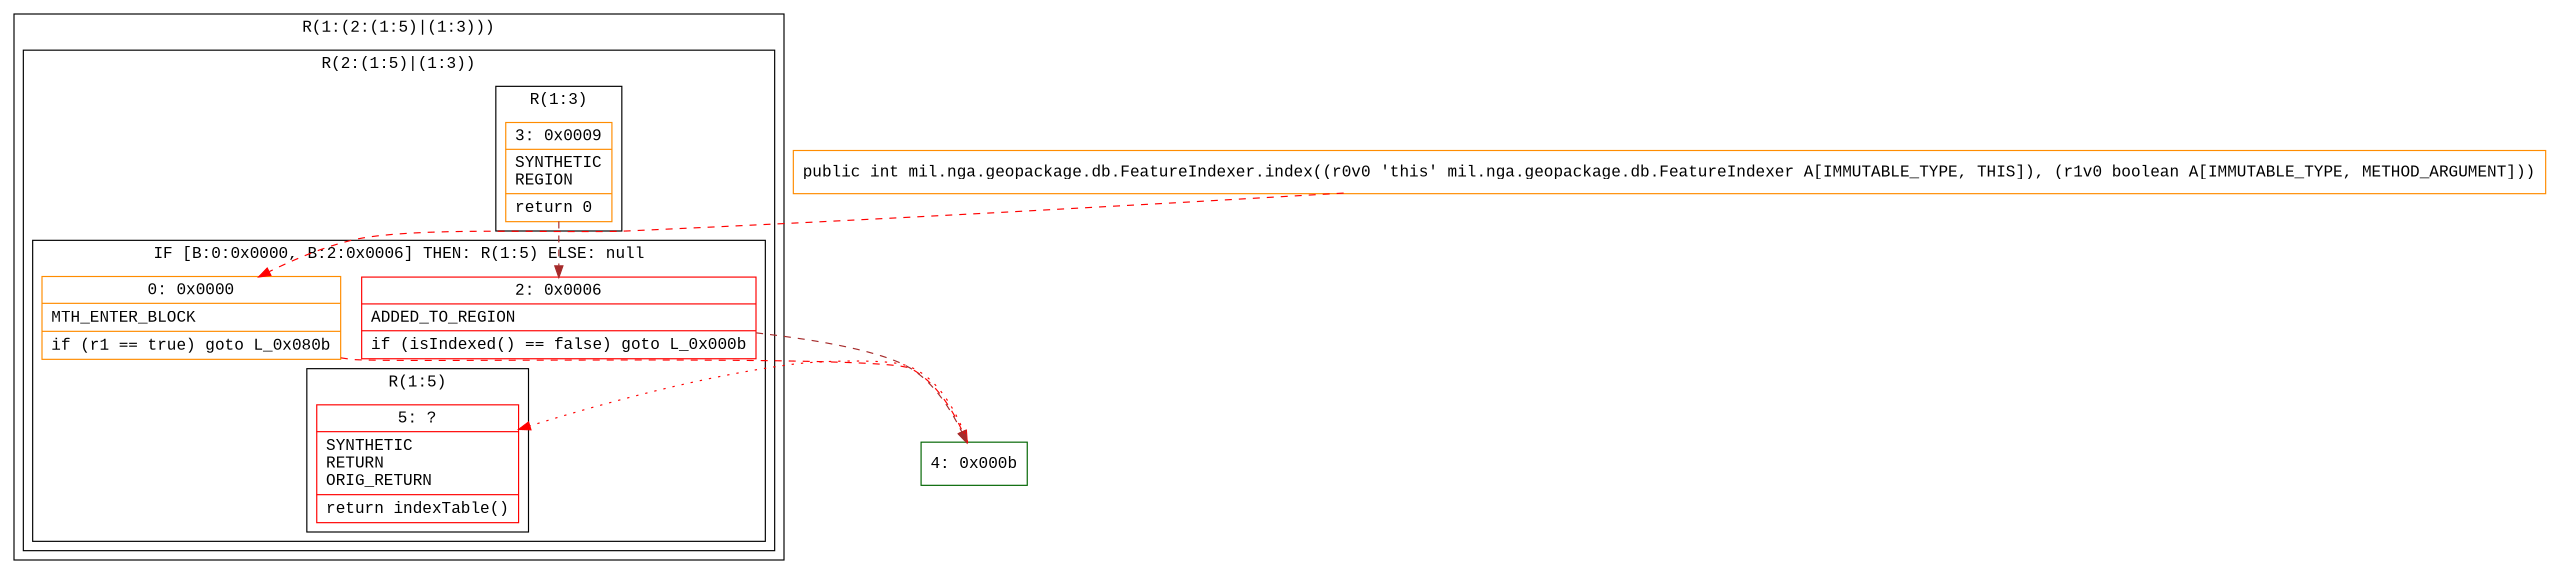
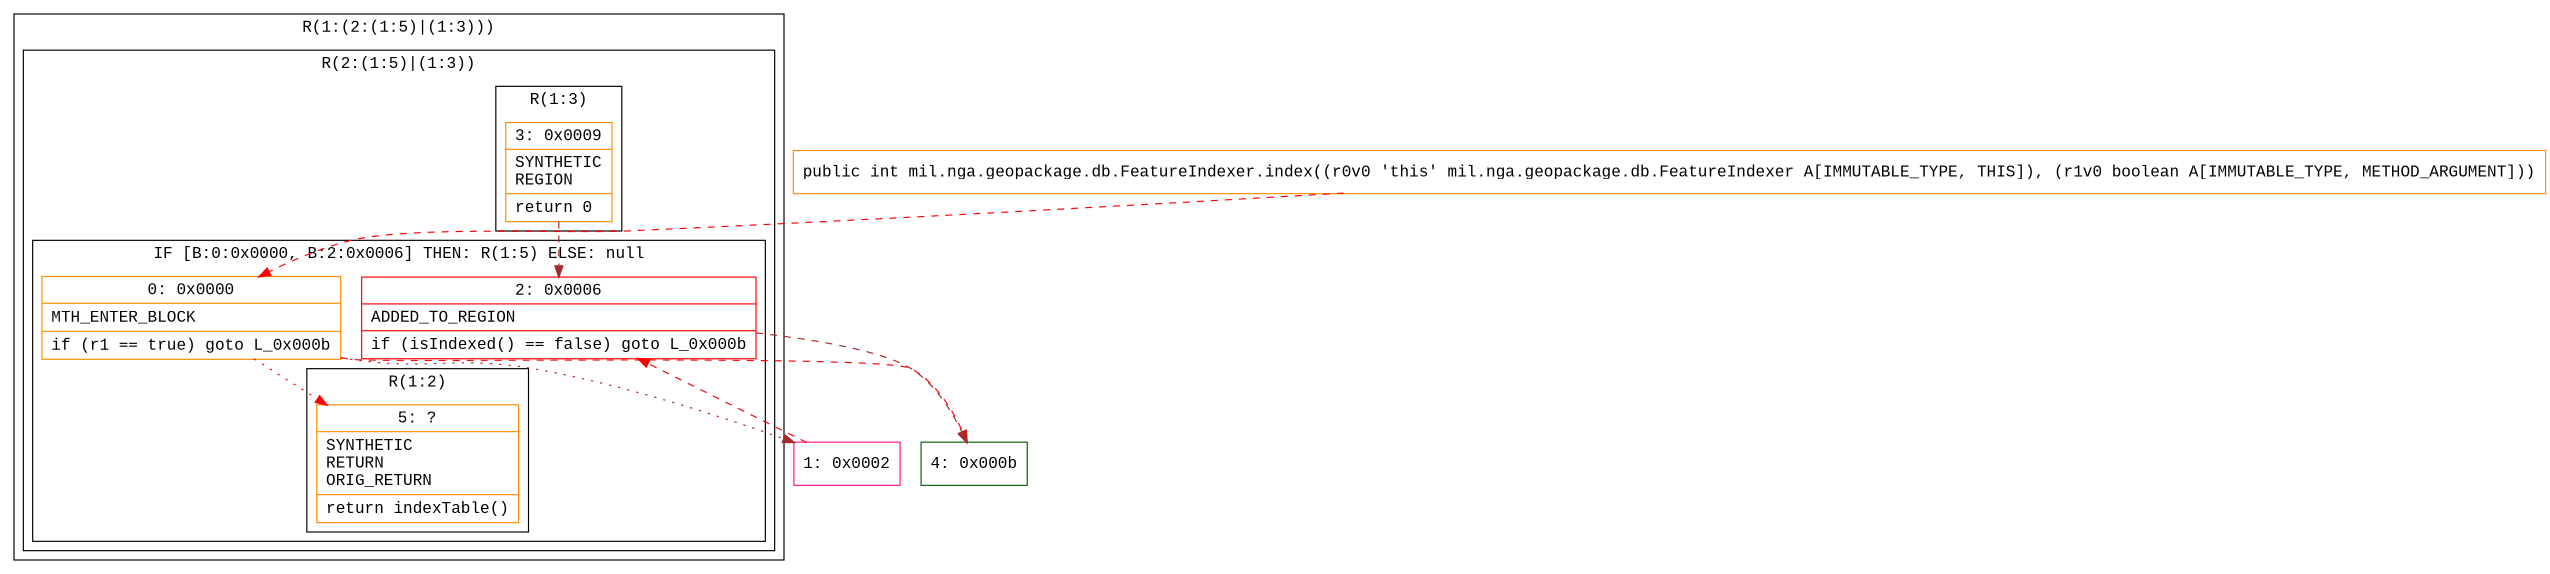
node "0: 0x0000": text "if (r1 == true) goto L_0x080b" -> "if (r1 == true) goto L_0x000b"
edge "4: 0x000b" -> "5: ?": now "0: 0x0000" -> "5: ?"
cluster "R(1:5)": label "R(1:5)" -> "R(1:2)"
node "5: ?": color red -> darkorange
node "1: 0x0002": added
